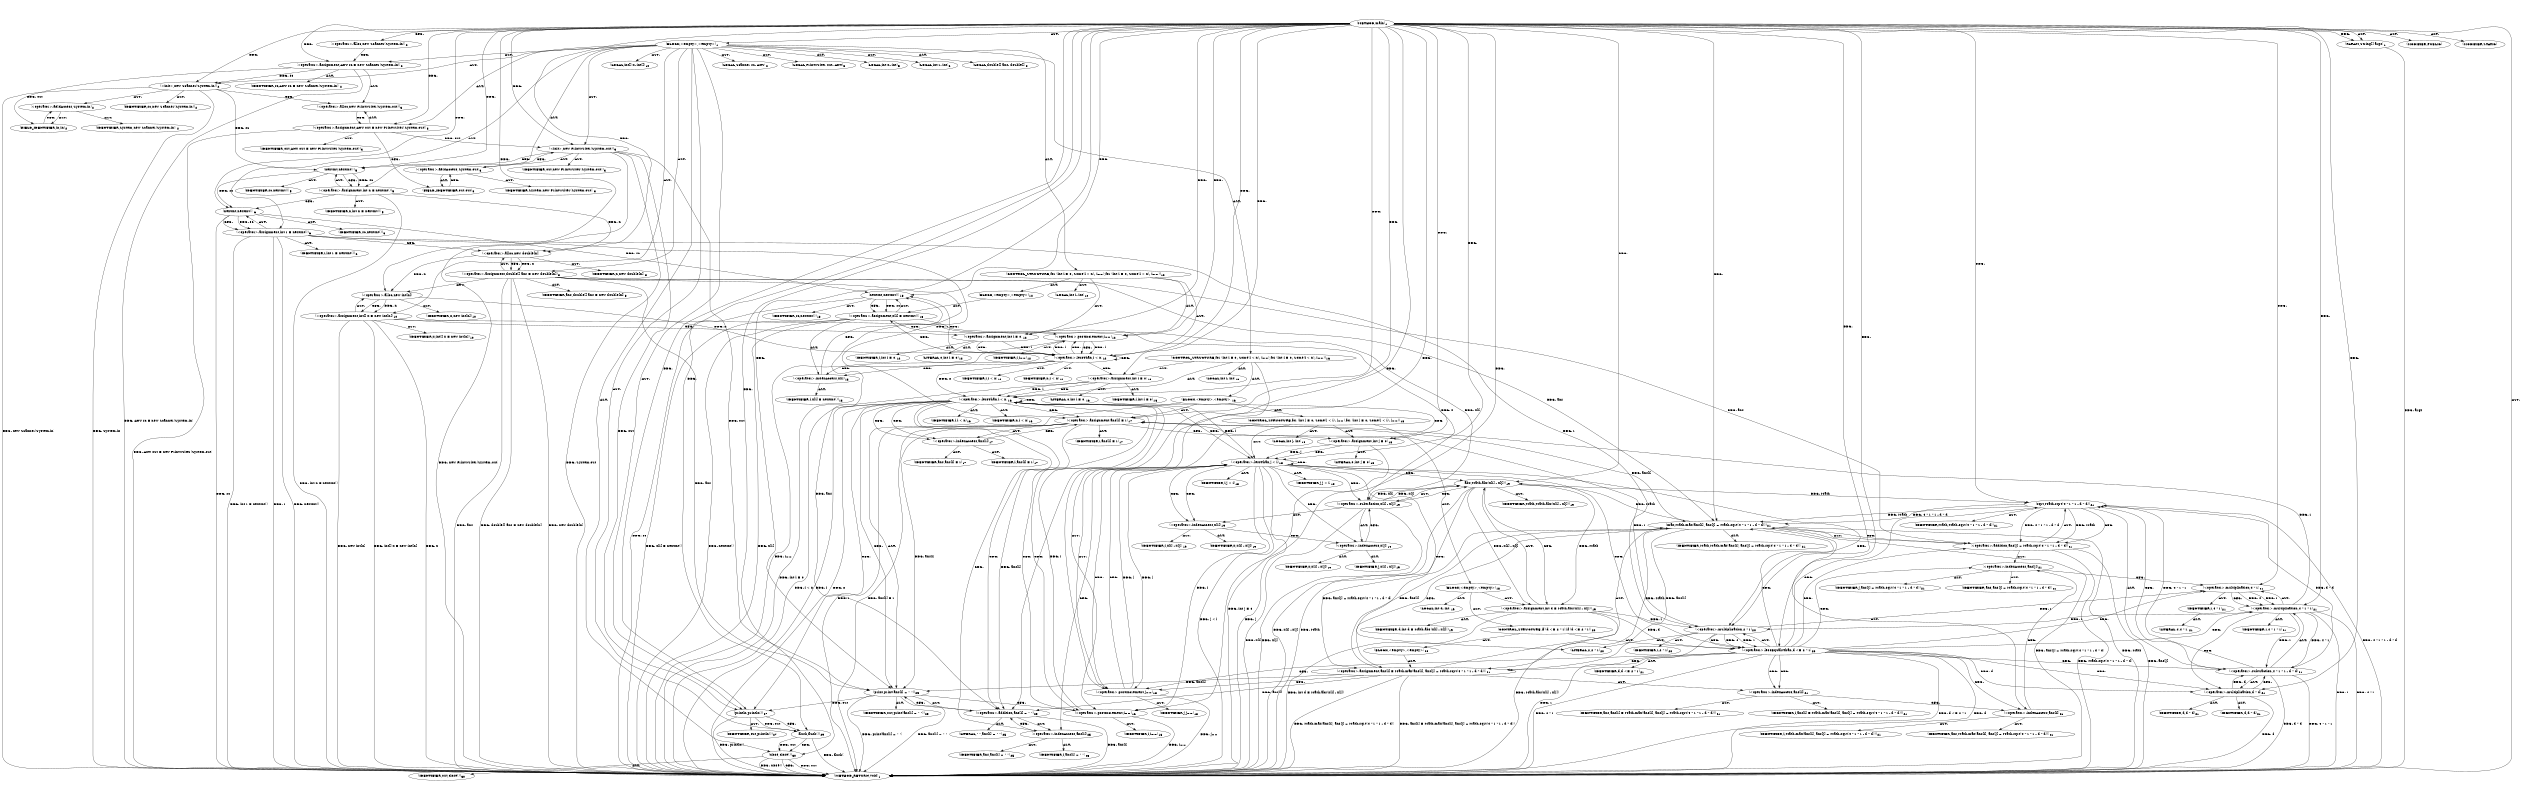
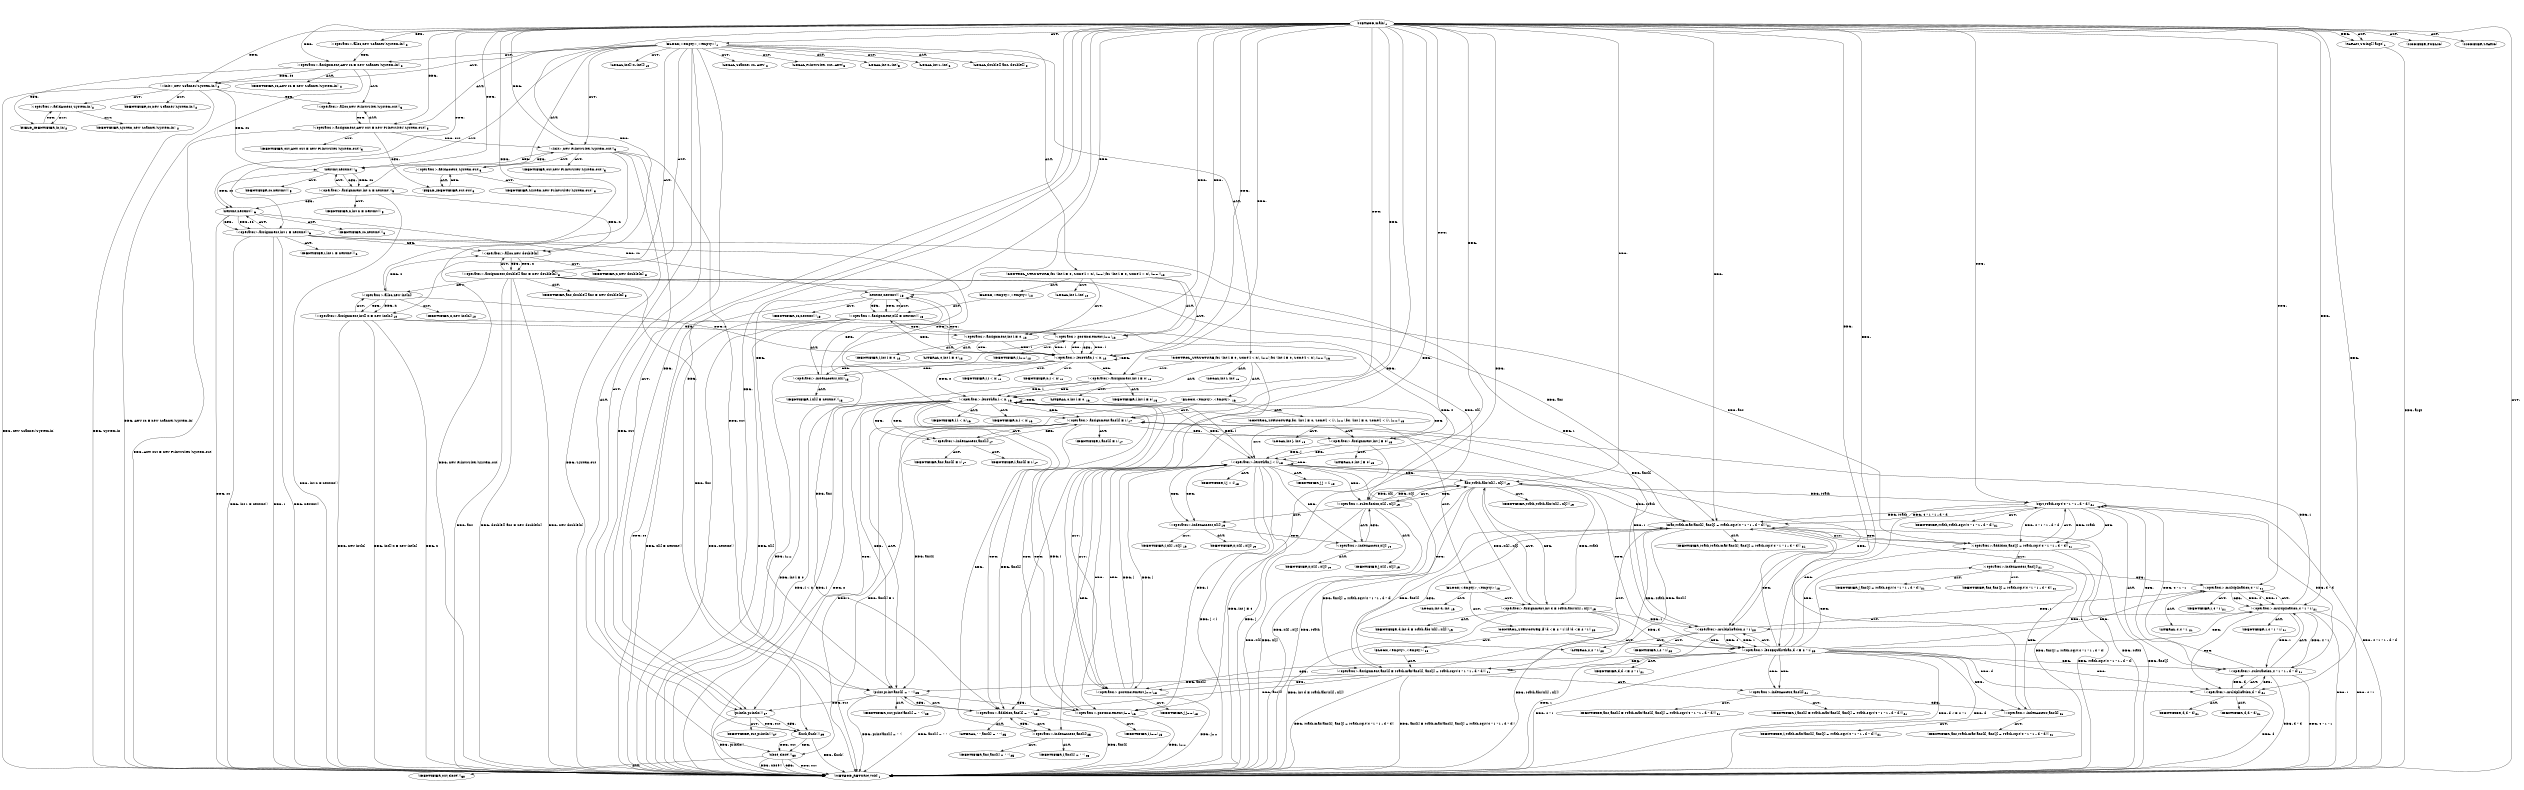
edge "(<operator>.assignment,ANY sc = new Scanner(System.in))" -> "(FIELD_IDENTIFIER,in,in)": label "DDG: out" -> "CFG: "
edge "(<operator>.alloc,new double[n])" -> "(<operator>.alloc,new int[n])": reversed
node "(IDENTIFIER,x,int[] x = new int[n])": removed
edge "(<operator>.indexAccess,x[j])" -> "(IDENTIFIER,j,x[i] - x[j])": now "(<operator>.subtraction,x[i] - x[j])" -> "(IDENTIFIER,j,x[i] - x[j])"
edge "(IDENTIFIER,r,4 * r)" -> "(LITERAL,4,4 * r)": now "(<operator>.multiplication,4 * r)" -> "(LITERAL,4,4 * r)"
